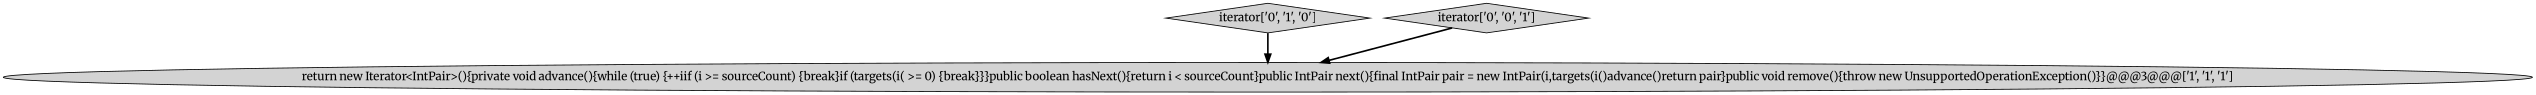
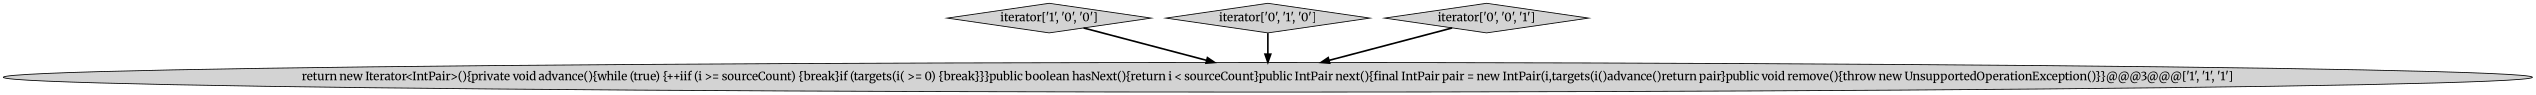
node "iterator['1', '0', '0']": added
